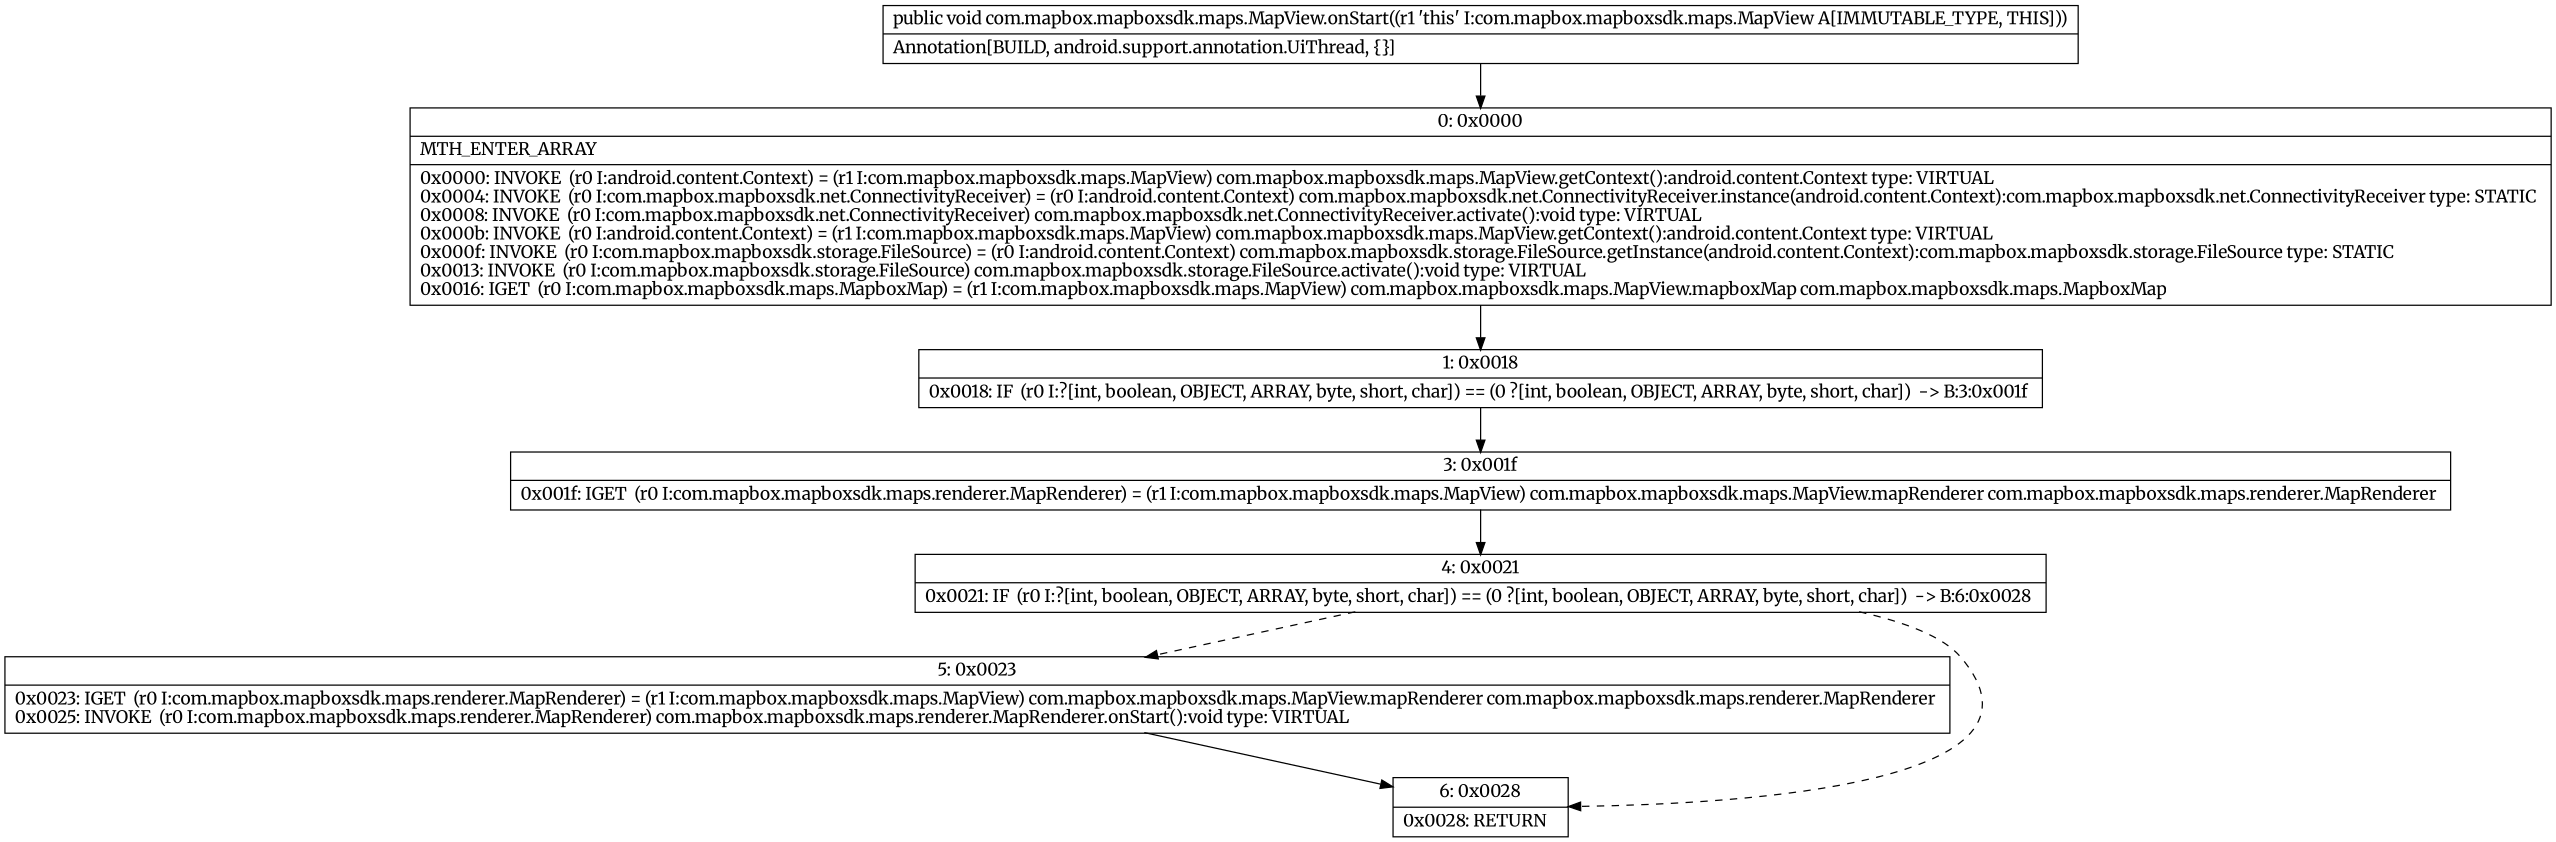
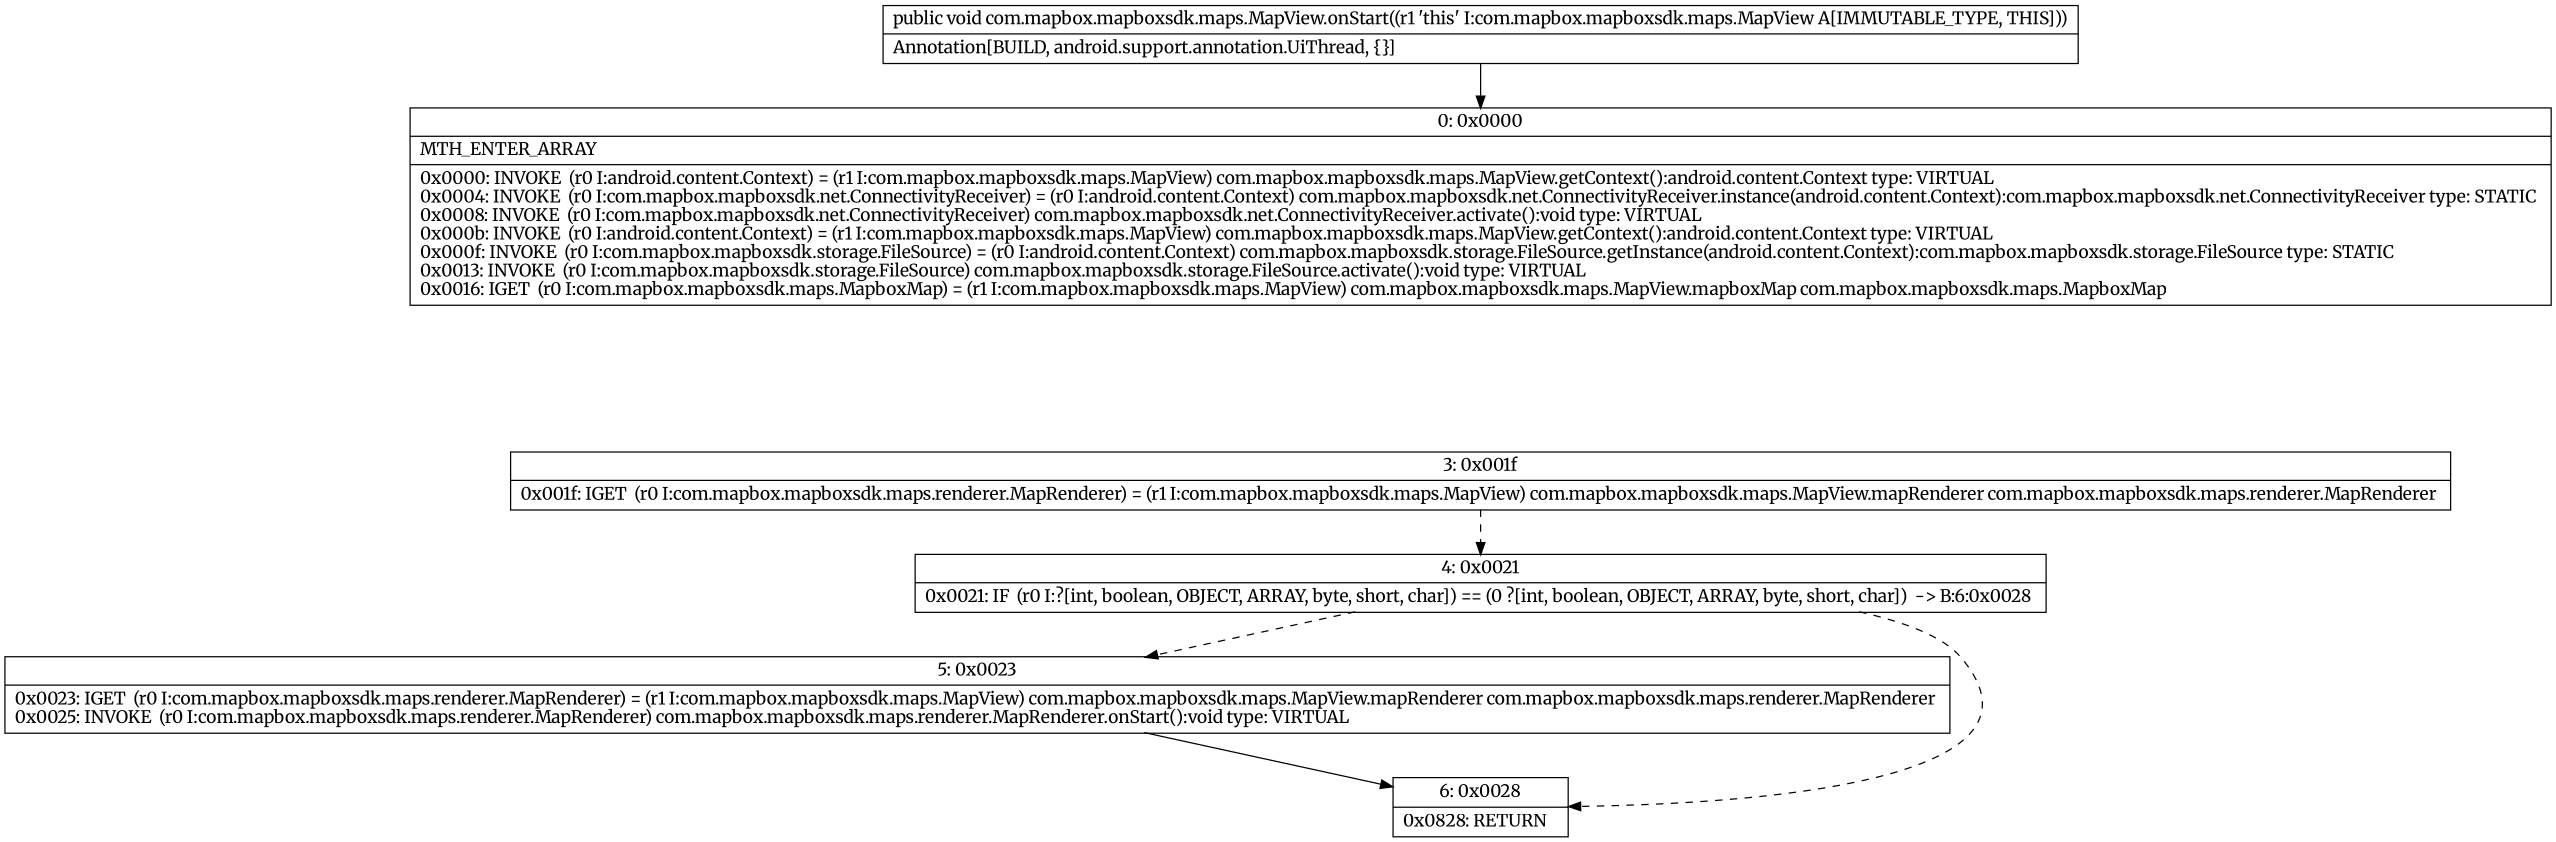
node "1: 0x0018": removed
edge "3: 0x001f" -> "4: 0x0021": style solid -> dashed
node "6: 0x0028": text "0x0028: RETURN" -> "0x0828: RETURN"
